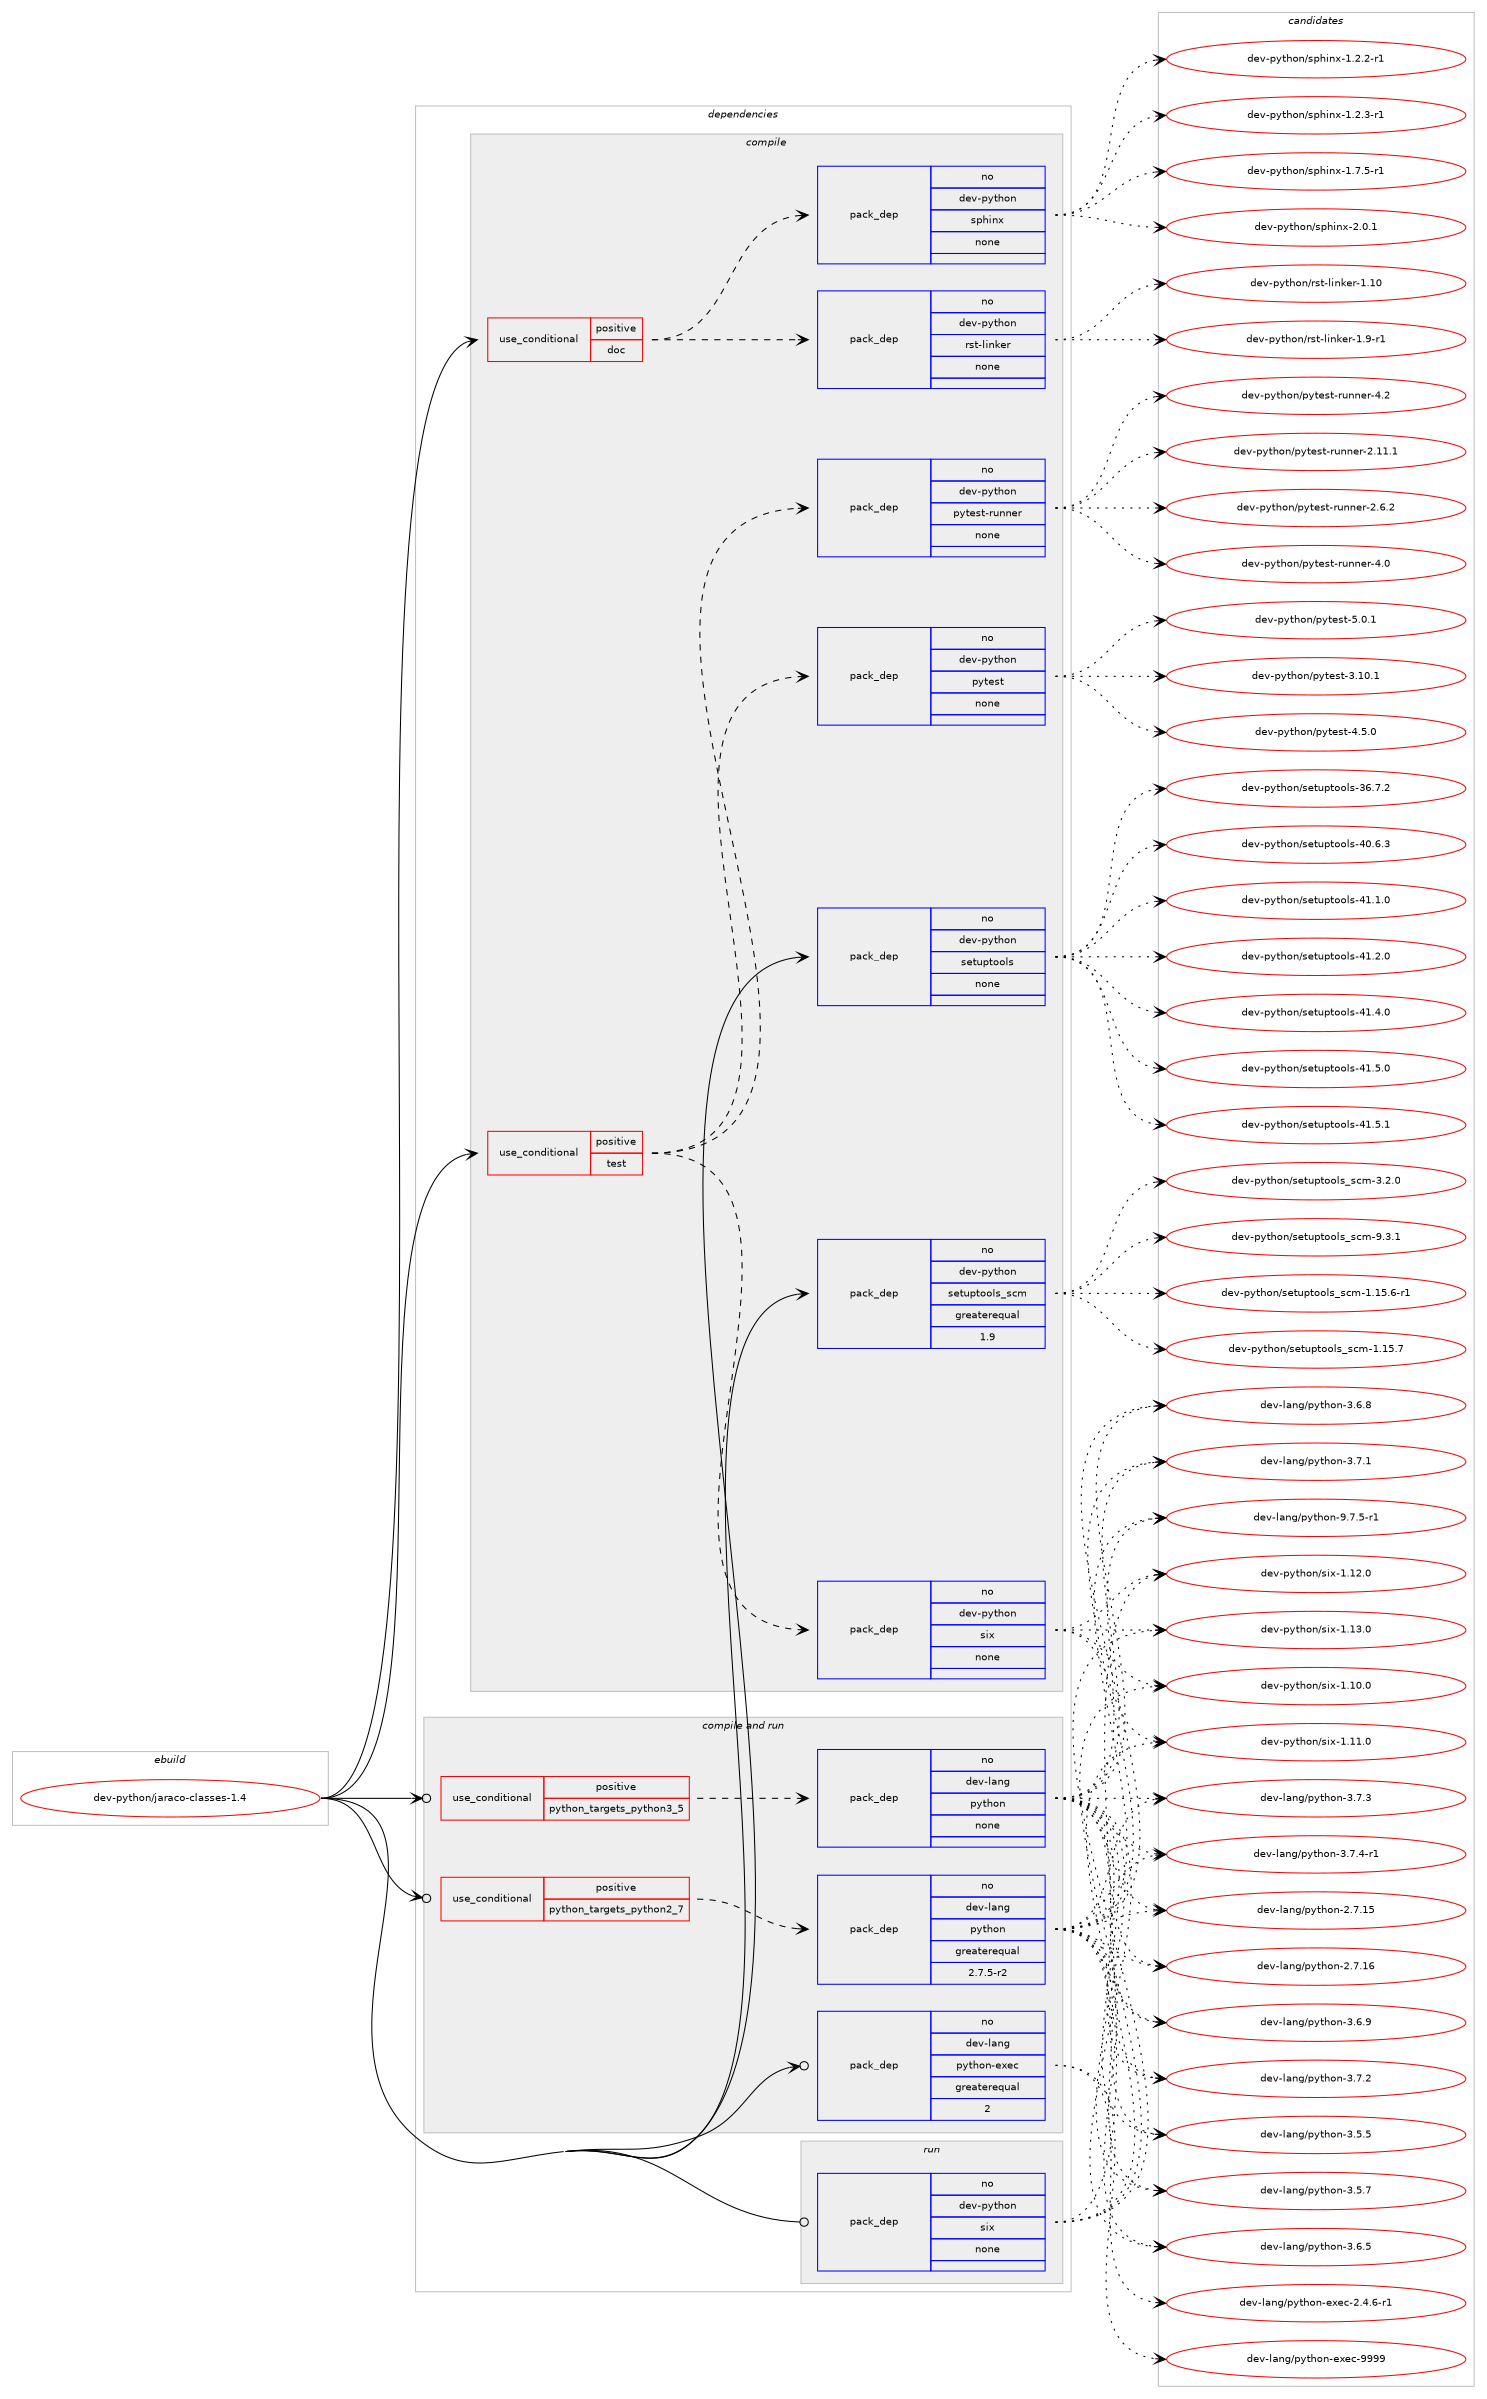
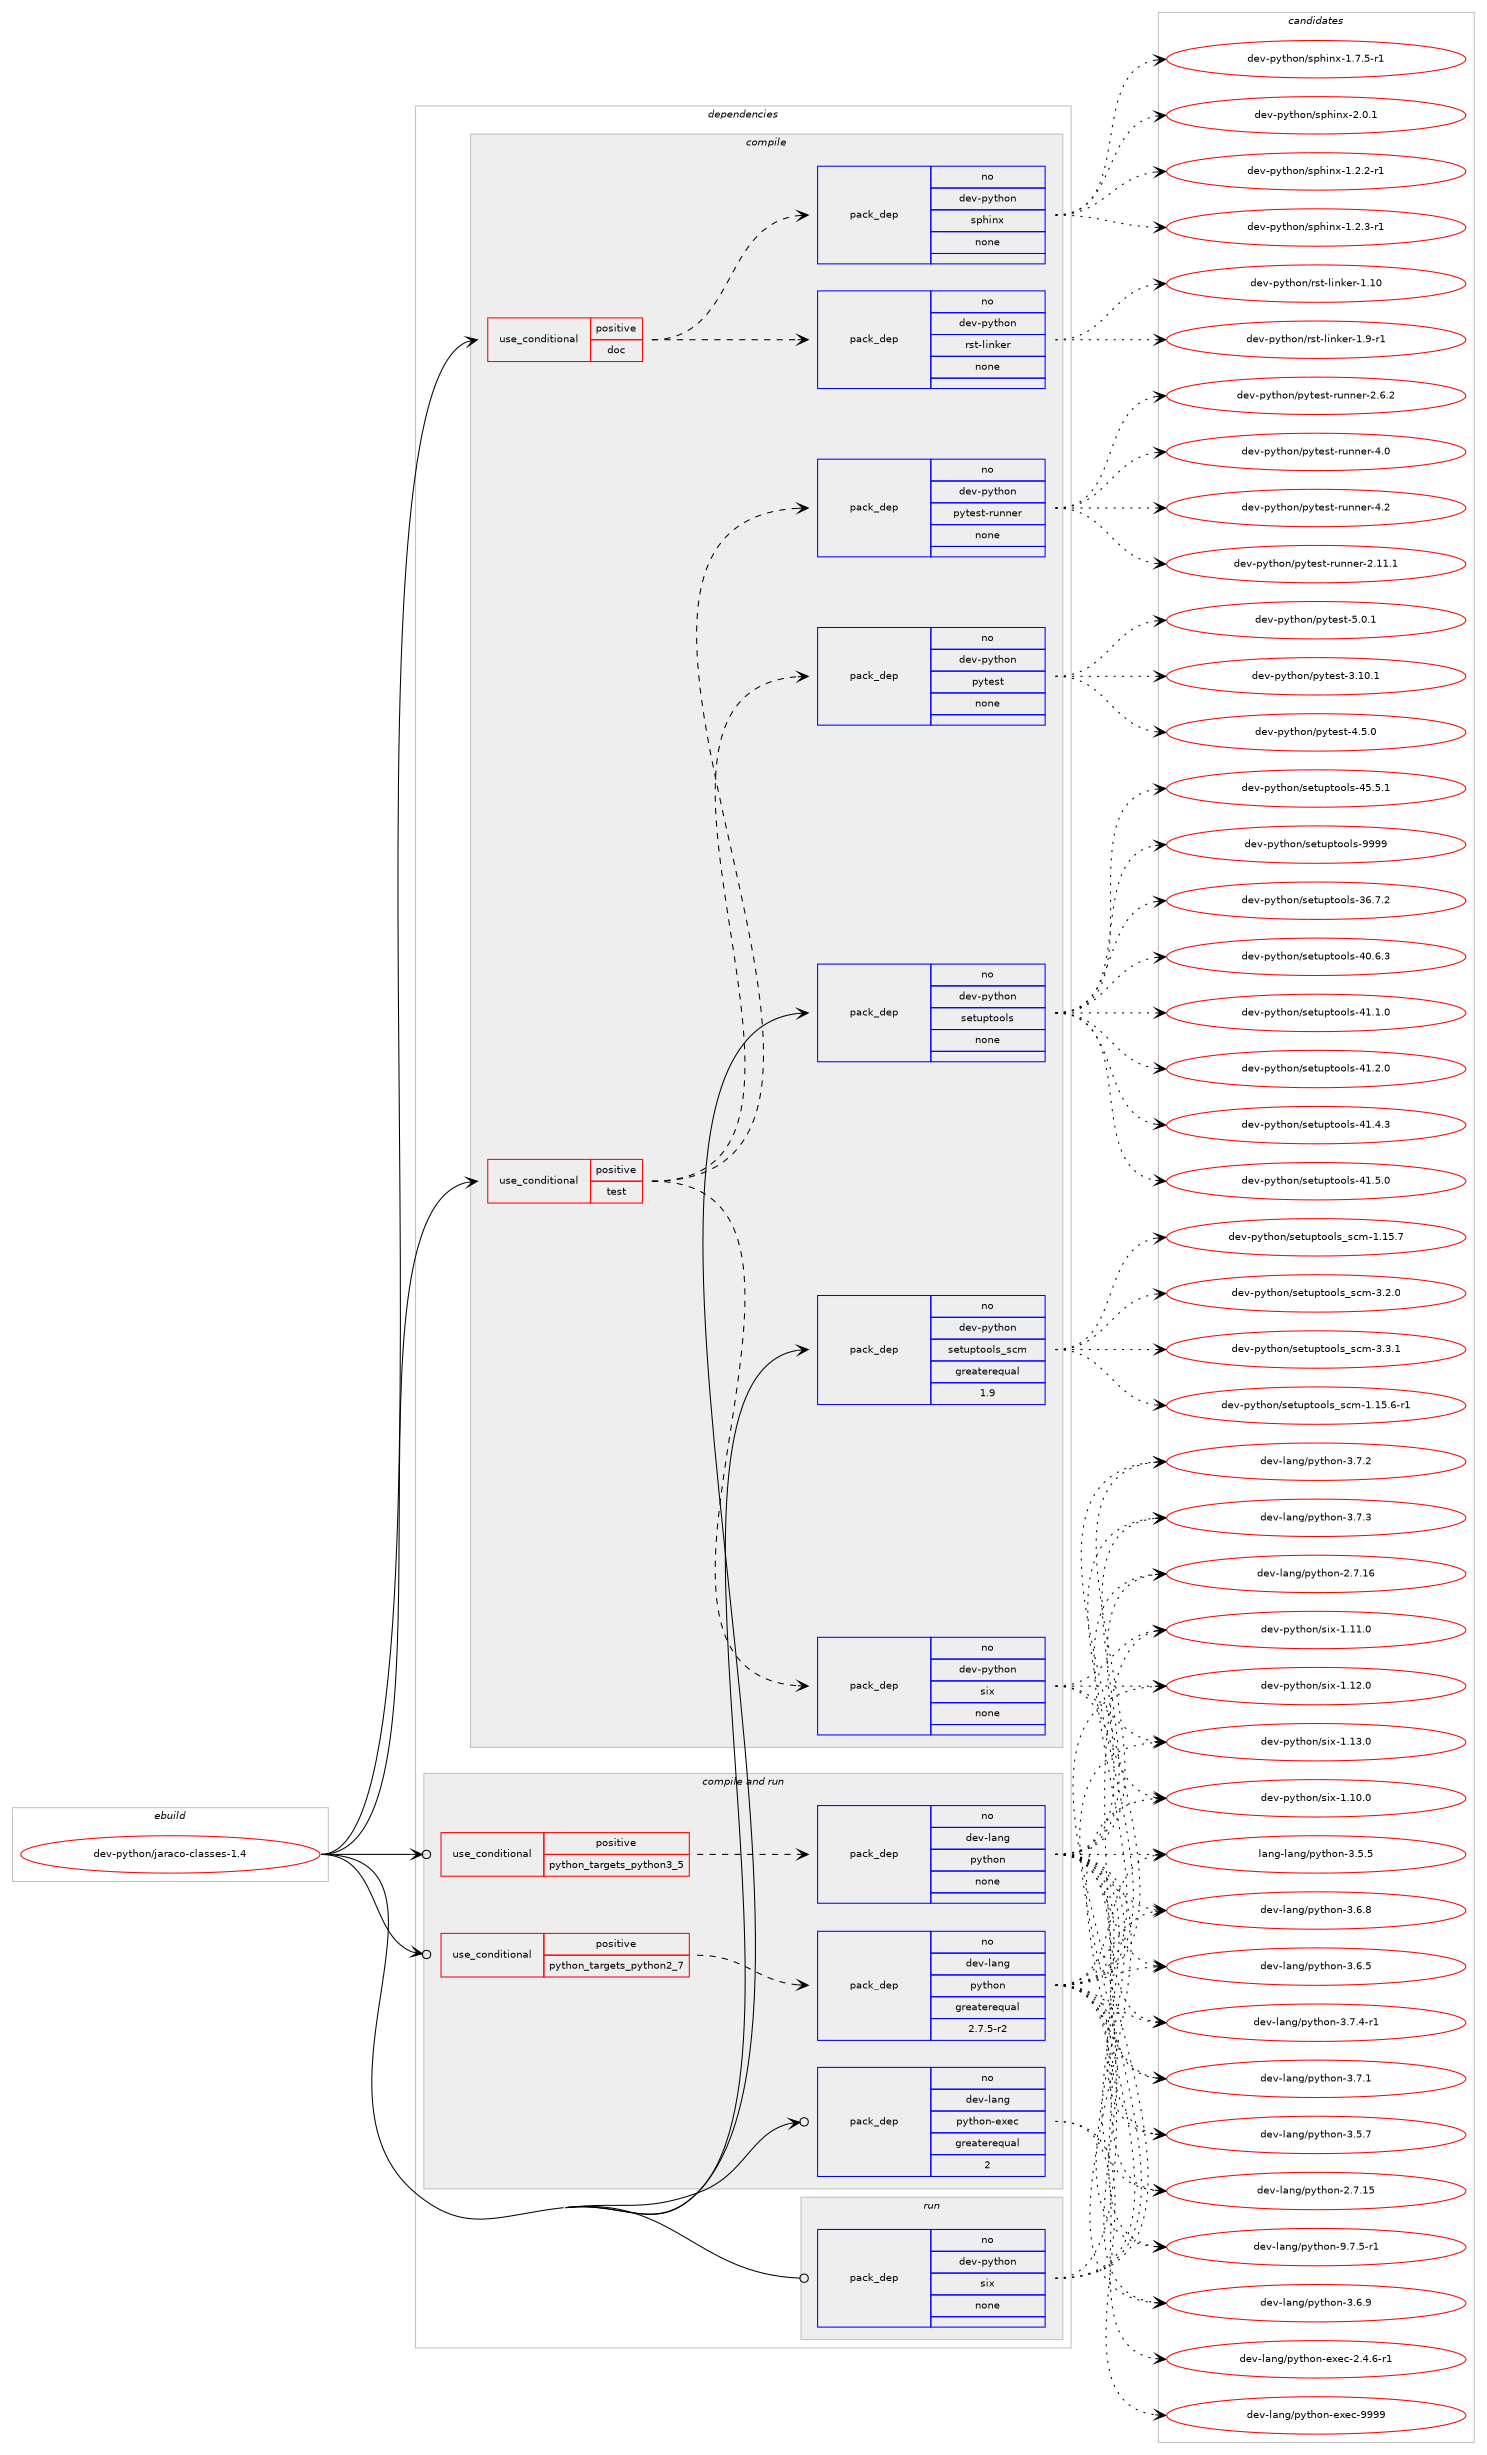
node "dev-python/setuptools-9999": added
node "dev-python/setuptools-41.4.0": label "dev-python/setuptools-41.4.0" -> "dev-python/setuptools-41.4.3"
node "dev-python/setuptools-41.5.1": label "dev-python/setuptools-41.5.1" -> "dev-python/setuptools-45.5.1"
node "dev-python/setuptools_scm-9.3.1": label "dev-python/setuptools_scm-9.3.1" -> "dev-python/setuptools_scm-3.3.1"
node "dev-lang/python-3.5.5": label "dev-lang/python-3.5.5" -> "lang-lang/python-3.5.5"
